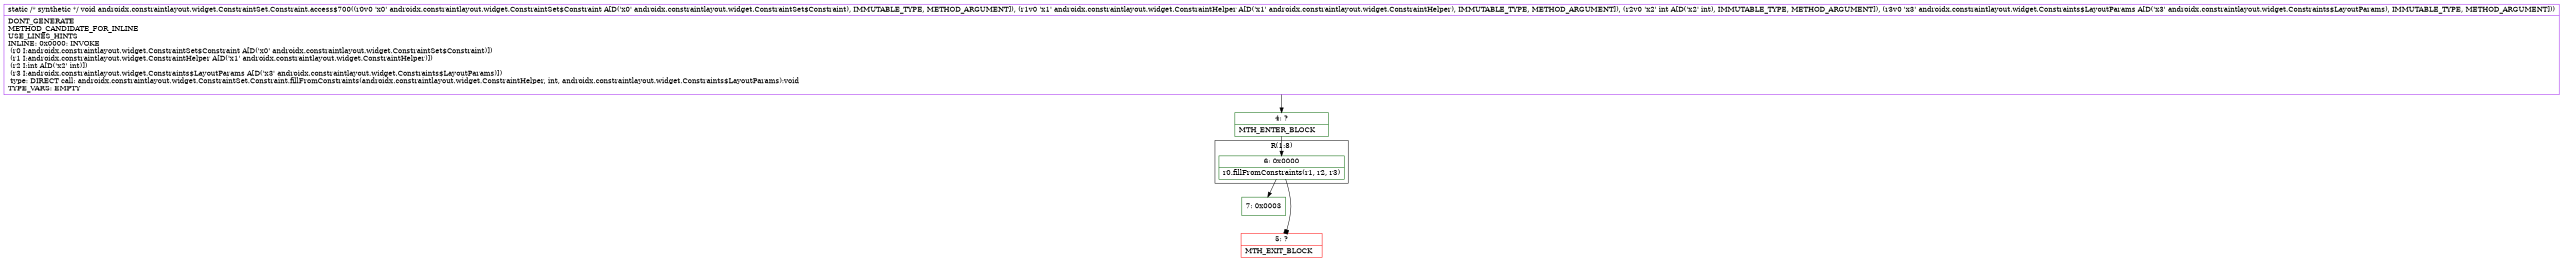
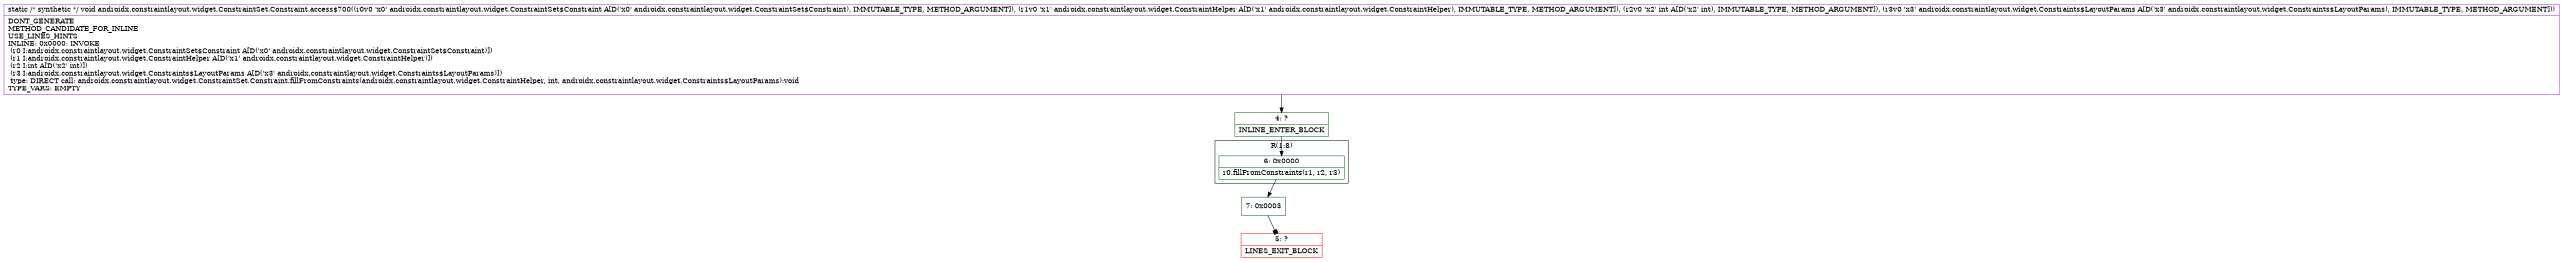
node "4: ?": text "MTH_ENTER_BLOCK" -> "INLINE_ENTER_BLOCK"
edge "6: 0x0000" -> "5: ?": now "7: 0x0003" -> "5: ?"
node "5: ?": text "MTH_EXIT_BLOCK" -> "LINES_EXIT_BLOCK"
